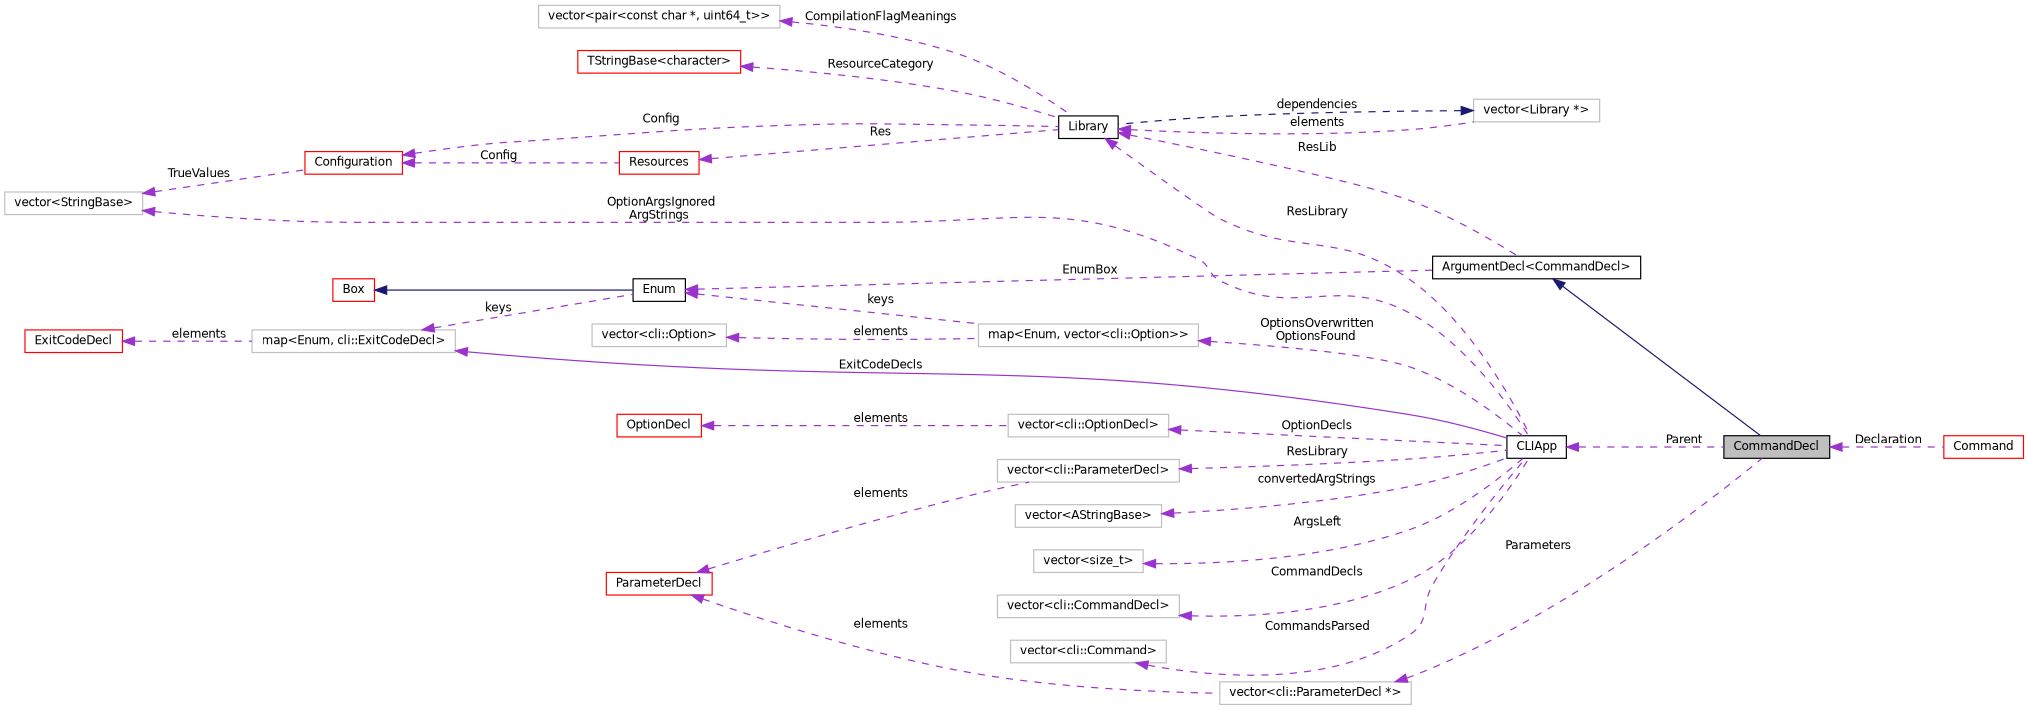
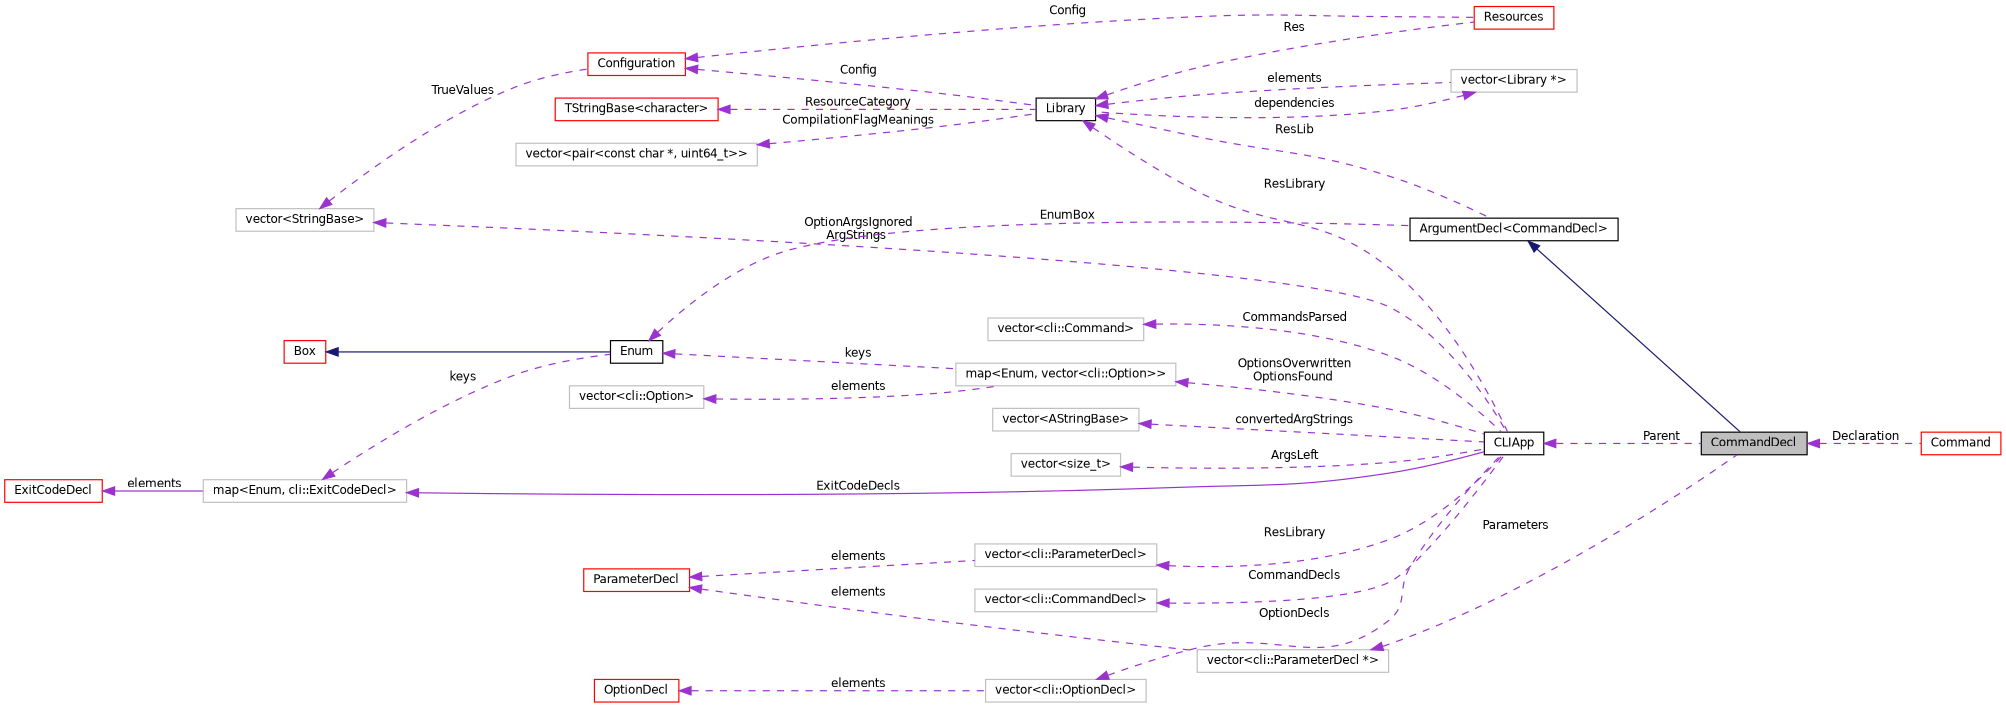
edge "Library" -> "vector<Library *>": color midnightblue -> darkorchid3
edge "Library" -> "Resources": reversed
edge "map<Enum, cli::ExitCodeDecl>" -> "ExitCodeDecl": style dashed -> solid
